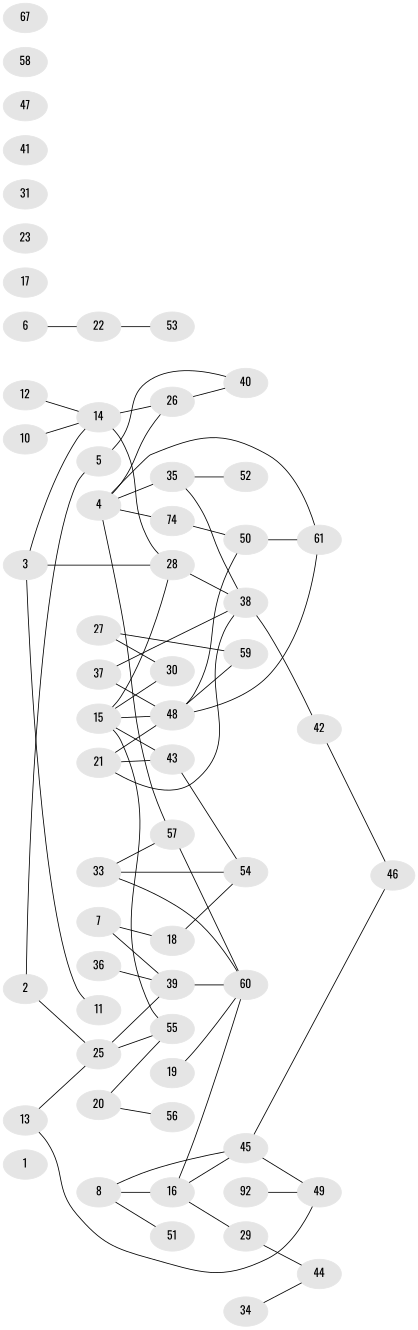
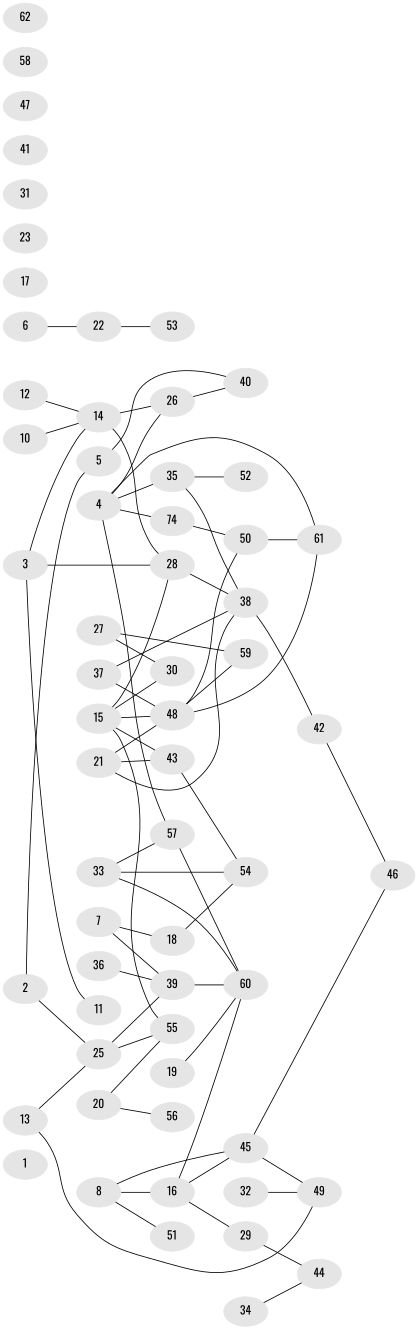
node "67": label "67" -> "62"
node "92": label "92" -> "32"
